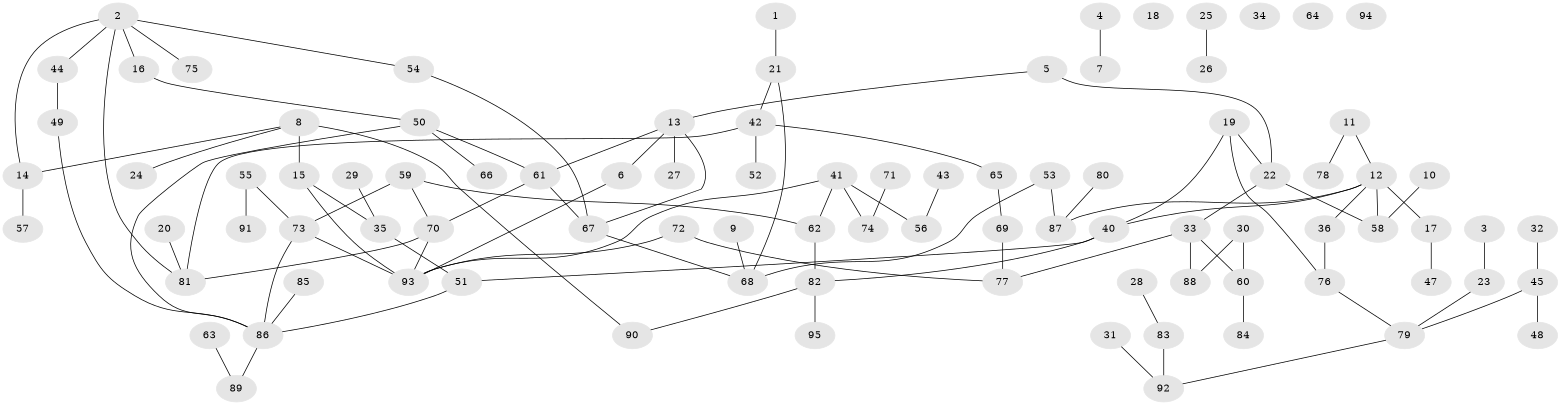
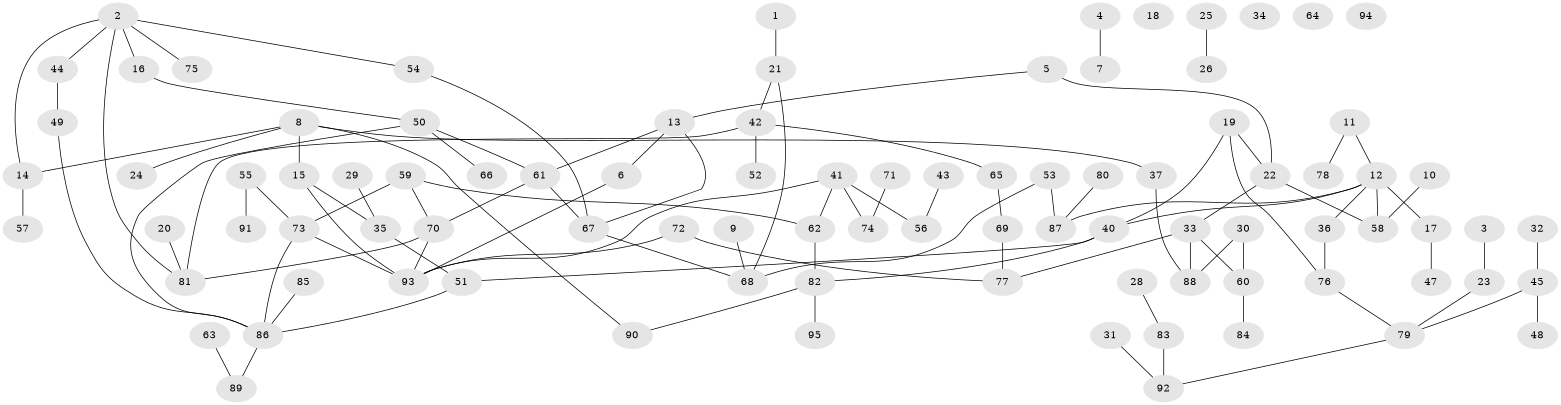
node "27": removed
node "37": added
